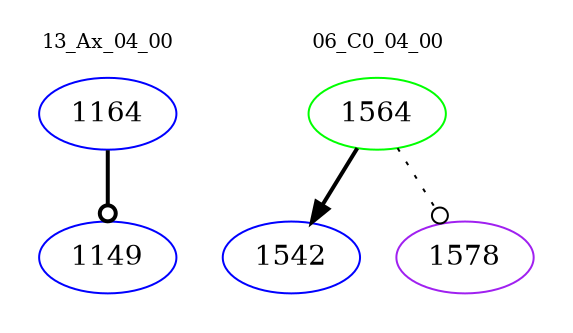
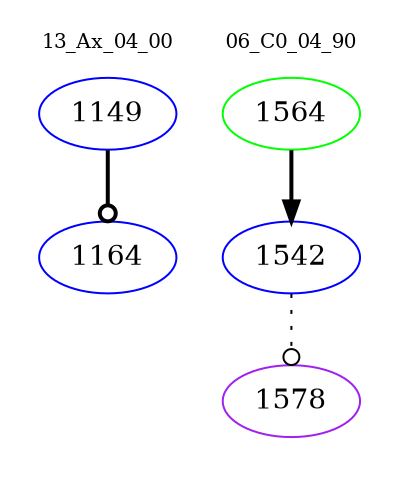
cluster "06_C0_04_00": label "06_C0_04_00" -> "06_C0_04_90"
edge "1164" -> "1149": reversed
edge "1564" -> "1578": now "1542" -> "1578"
